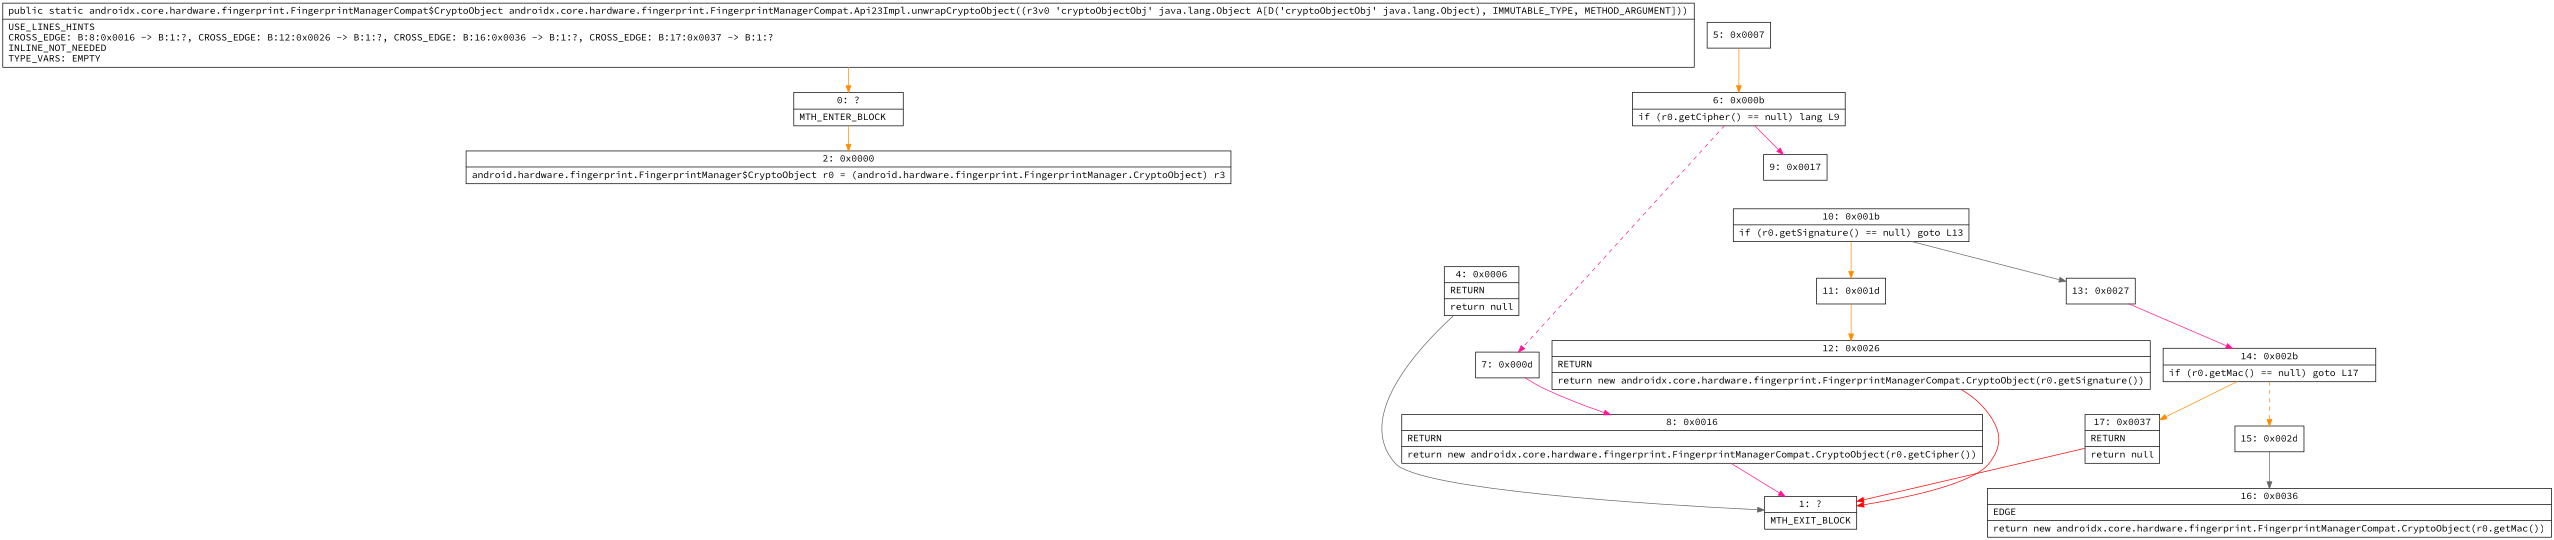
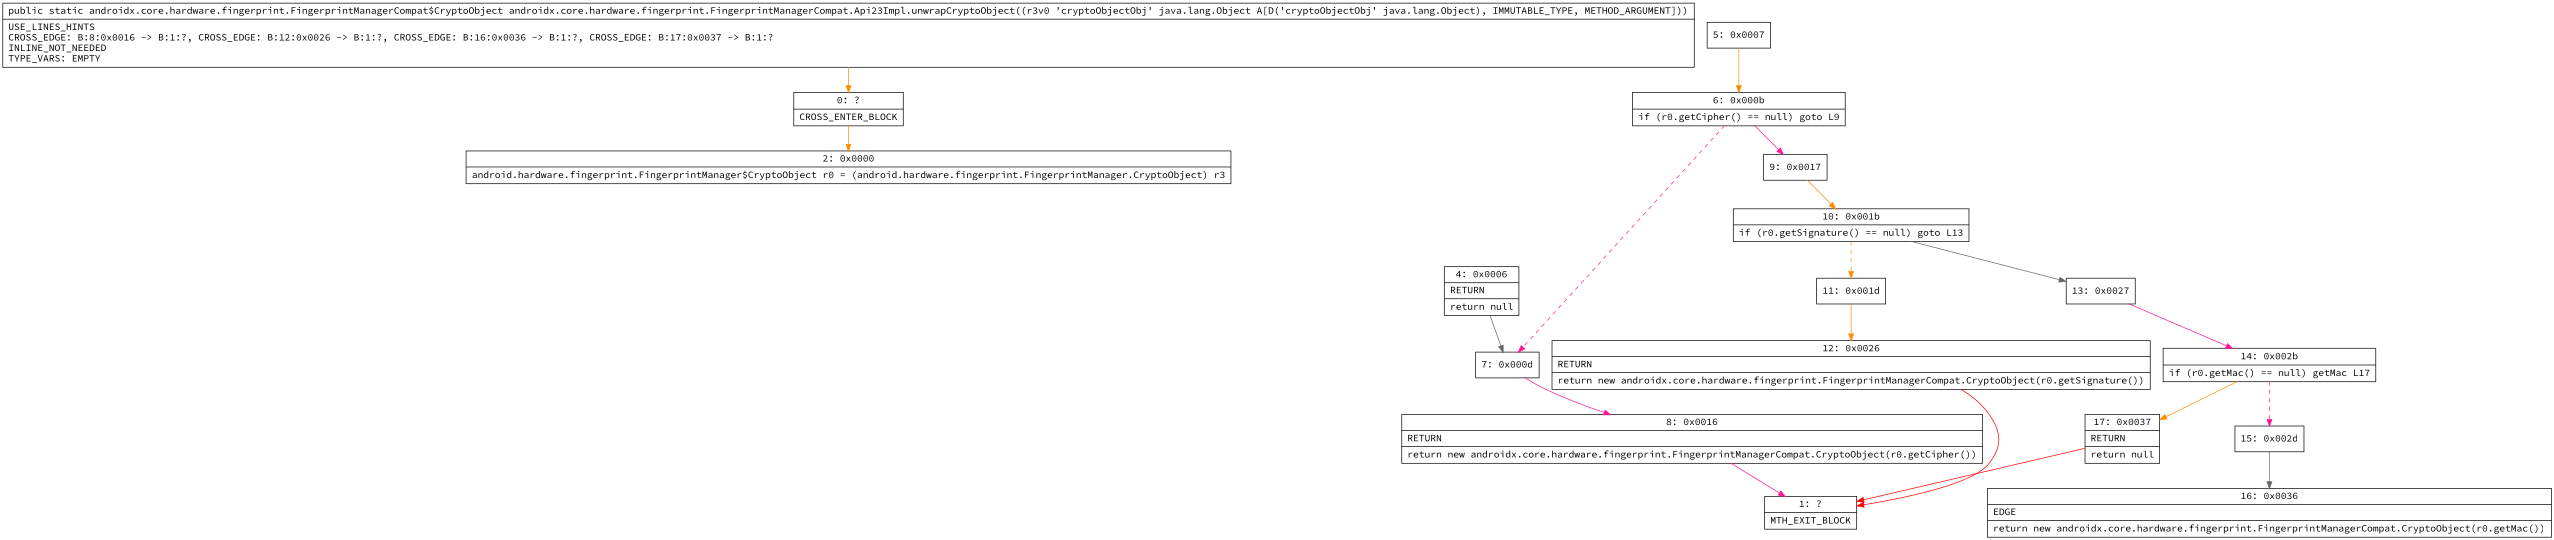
node "0: ?": text "MTH_ENTER_BLOCK" -> "CROSS_ENTER_BLOCK"
node "6: 0x000b": text "if (r0.getCipher() == null) lang L9" -> "if (r0.getCipher() == null) goto L9"
edge "9: 0x0017" -> "10: 0x001b": added
edge "10: 0x001b" -> "11: 0x001d": style solid -> dashed
node "14: 0x002b": text "if (r0.getMac() == null) goto L17" -> "if (r0.getMac() == null) getMac L17"
edge "14: 0x002b" -> "15: 0x002d": color darkorange -> deeppink
edge "4: 0x0006" -> "1: ?": now "4: 0x0006" -> "7: 0x000d"
